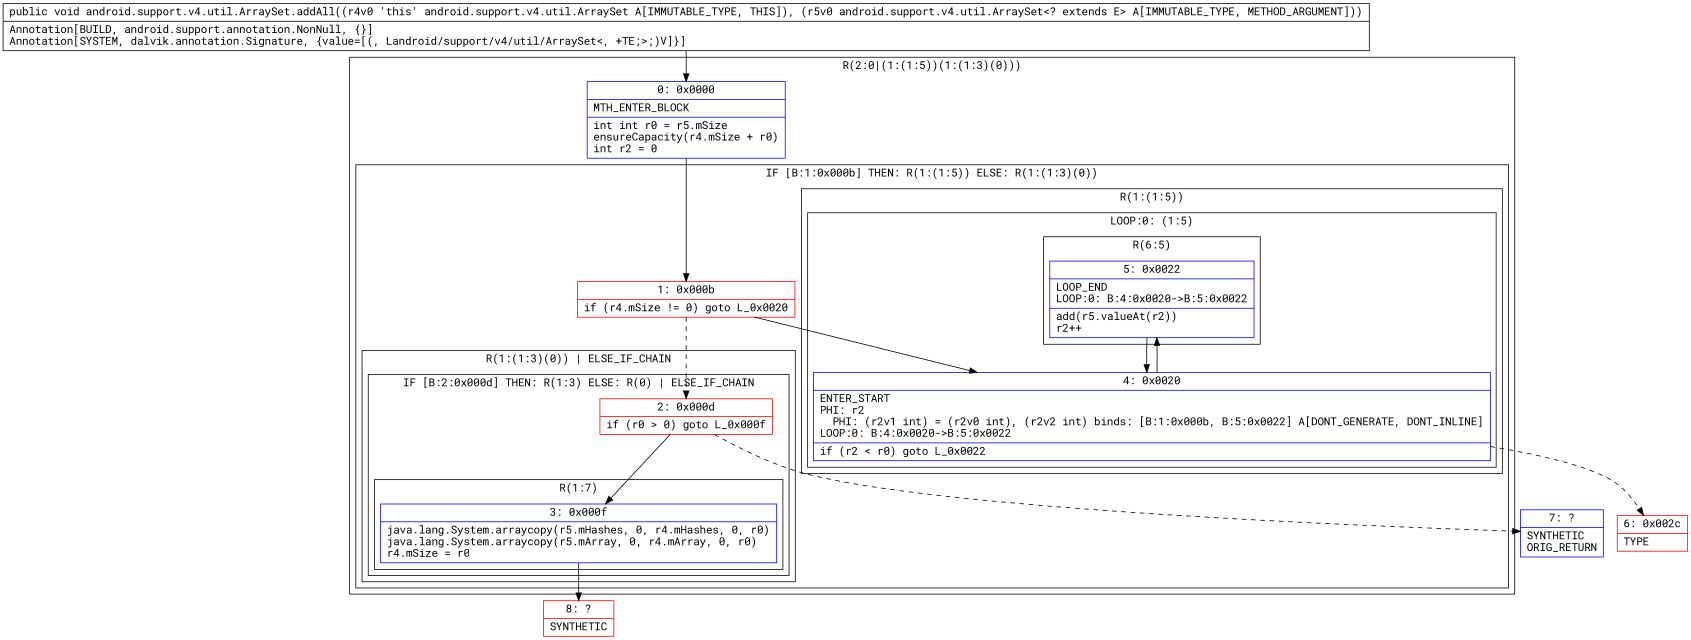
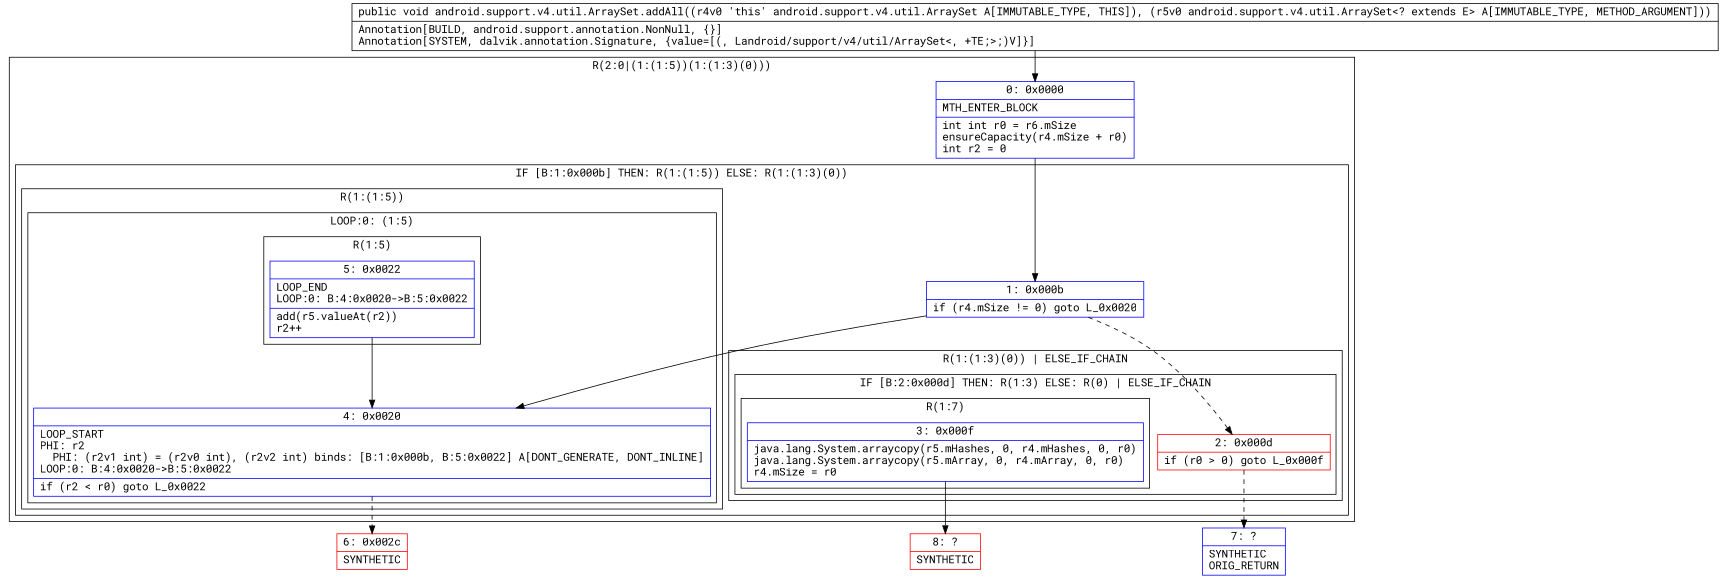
node "0: 0x0000": text "int int r0 = r5.mSize" -> "int int r0 = r6.mSize"
cluster "R(6:5)": label "R(6:5)" -> "R(1:5)"
node "1: 0x000b": color red -> blue
edge "4: 0x0020" -> "5: 0x0022": removed
node "4: 0x0020": text "ENTER_START" -> "LOOP_START"
edge "2: 0x000d" -> "3: 0x000f": removed
node "6: 0x002c": text "TYPE" -> "SYNTHETIC"
